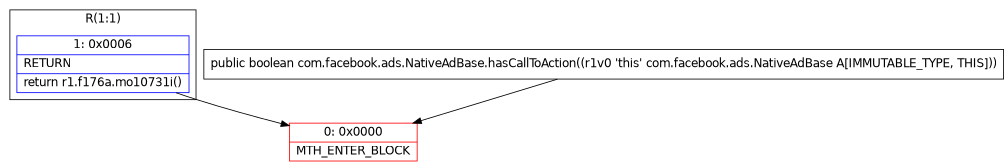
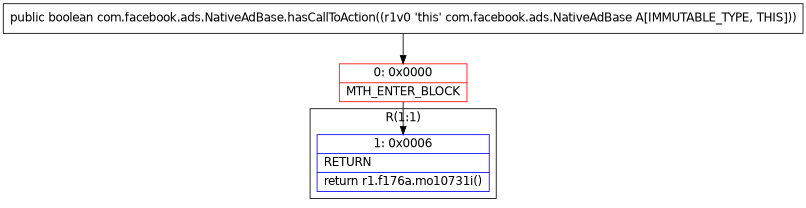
edge "1: 0x0006" -> "0: 0x0000": reversed
